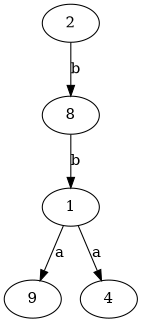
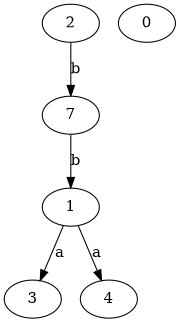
node "0": added
node "8": label "8" -> "7"
node "9": label "9" -> "3"
